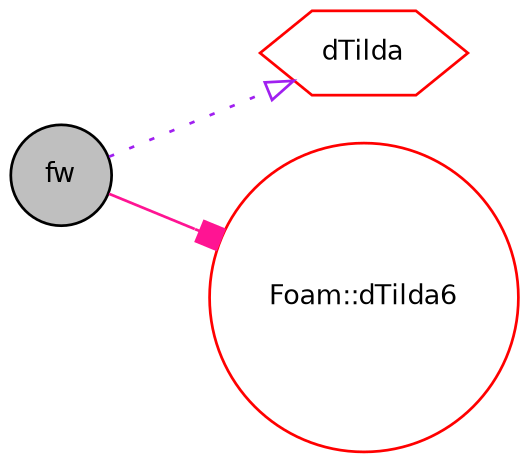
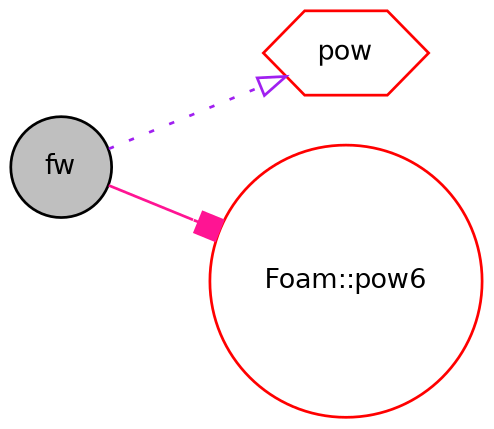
node "dTilda": label "dTilda" -> "pow"
node "Foam::dTilda6": label "Foam::dTilda6" -> "Foam::pow6"
